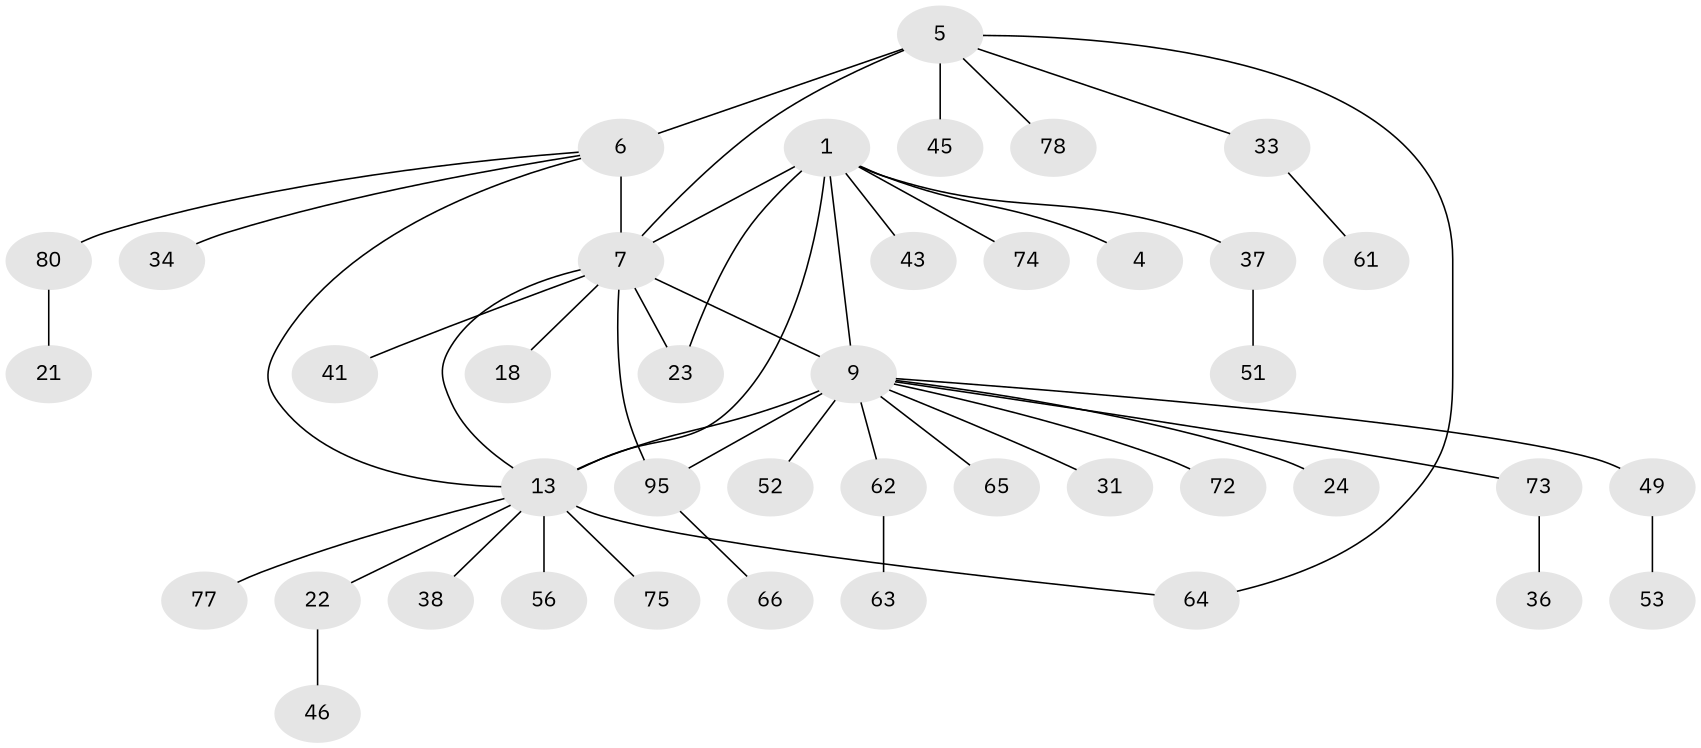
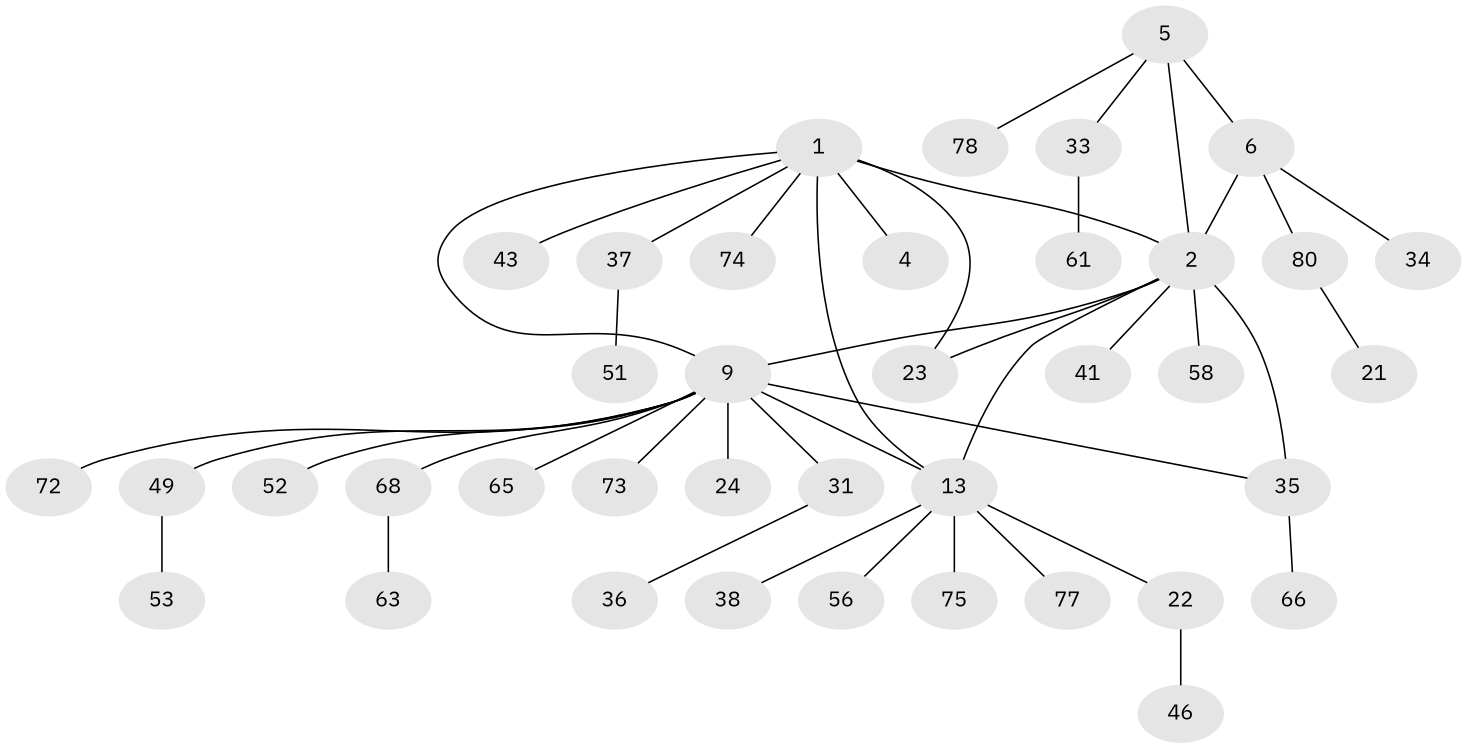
node "45": removed
node "7": label "7" -> "2"
edge "6" -- "13": removed
node "18": label "18" -> "58"
node "95": label "95" -> "35"
node "62": label "62" -> "68"
edge "73" -- "36": now "31" -- "36"
node "64": removed
